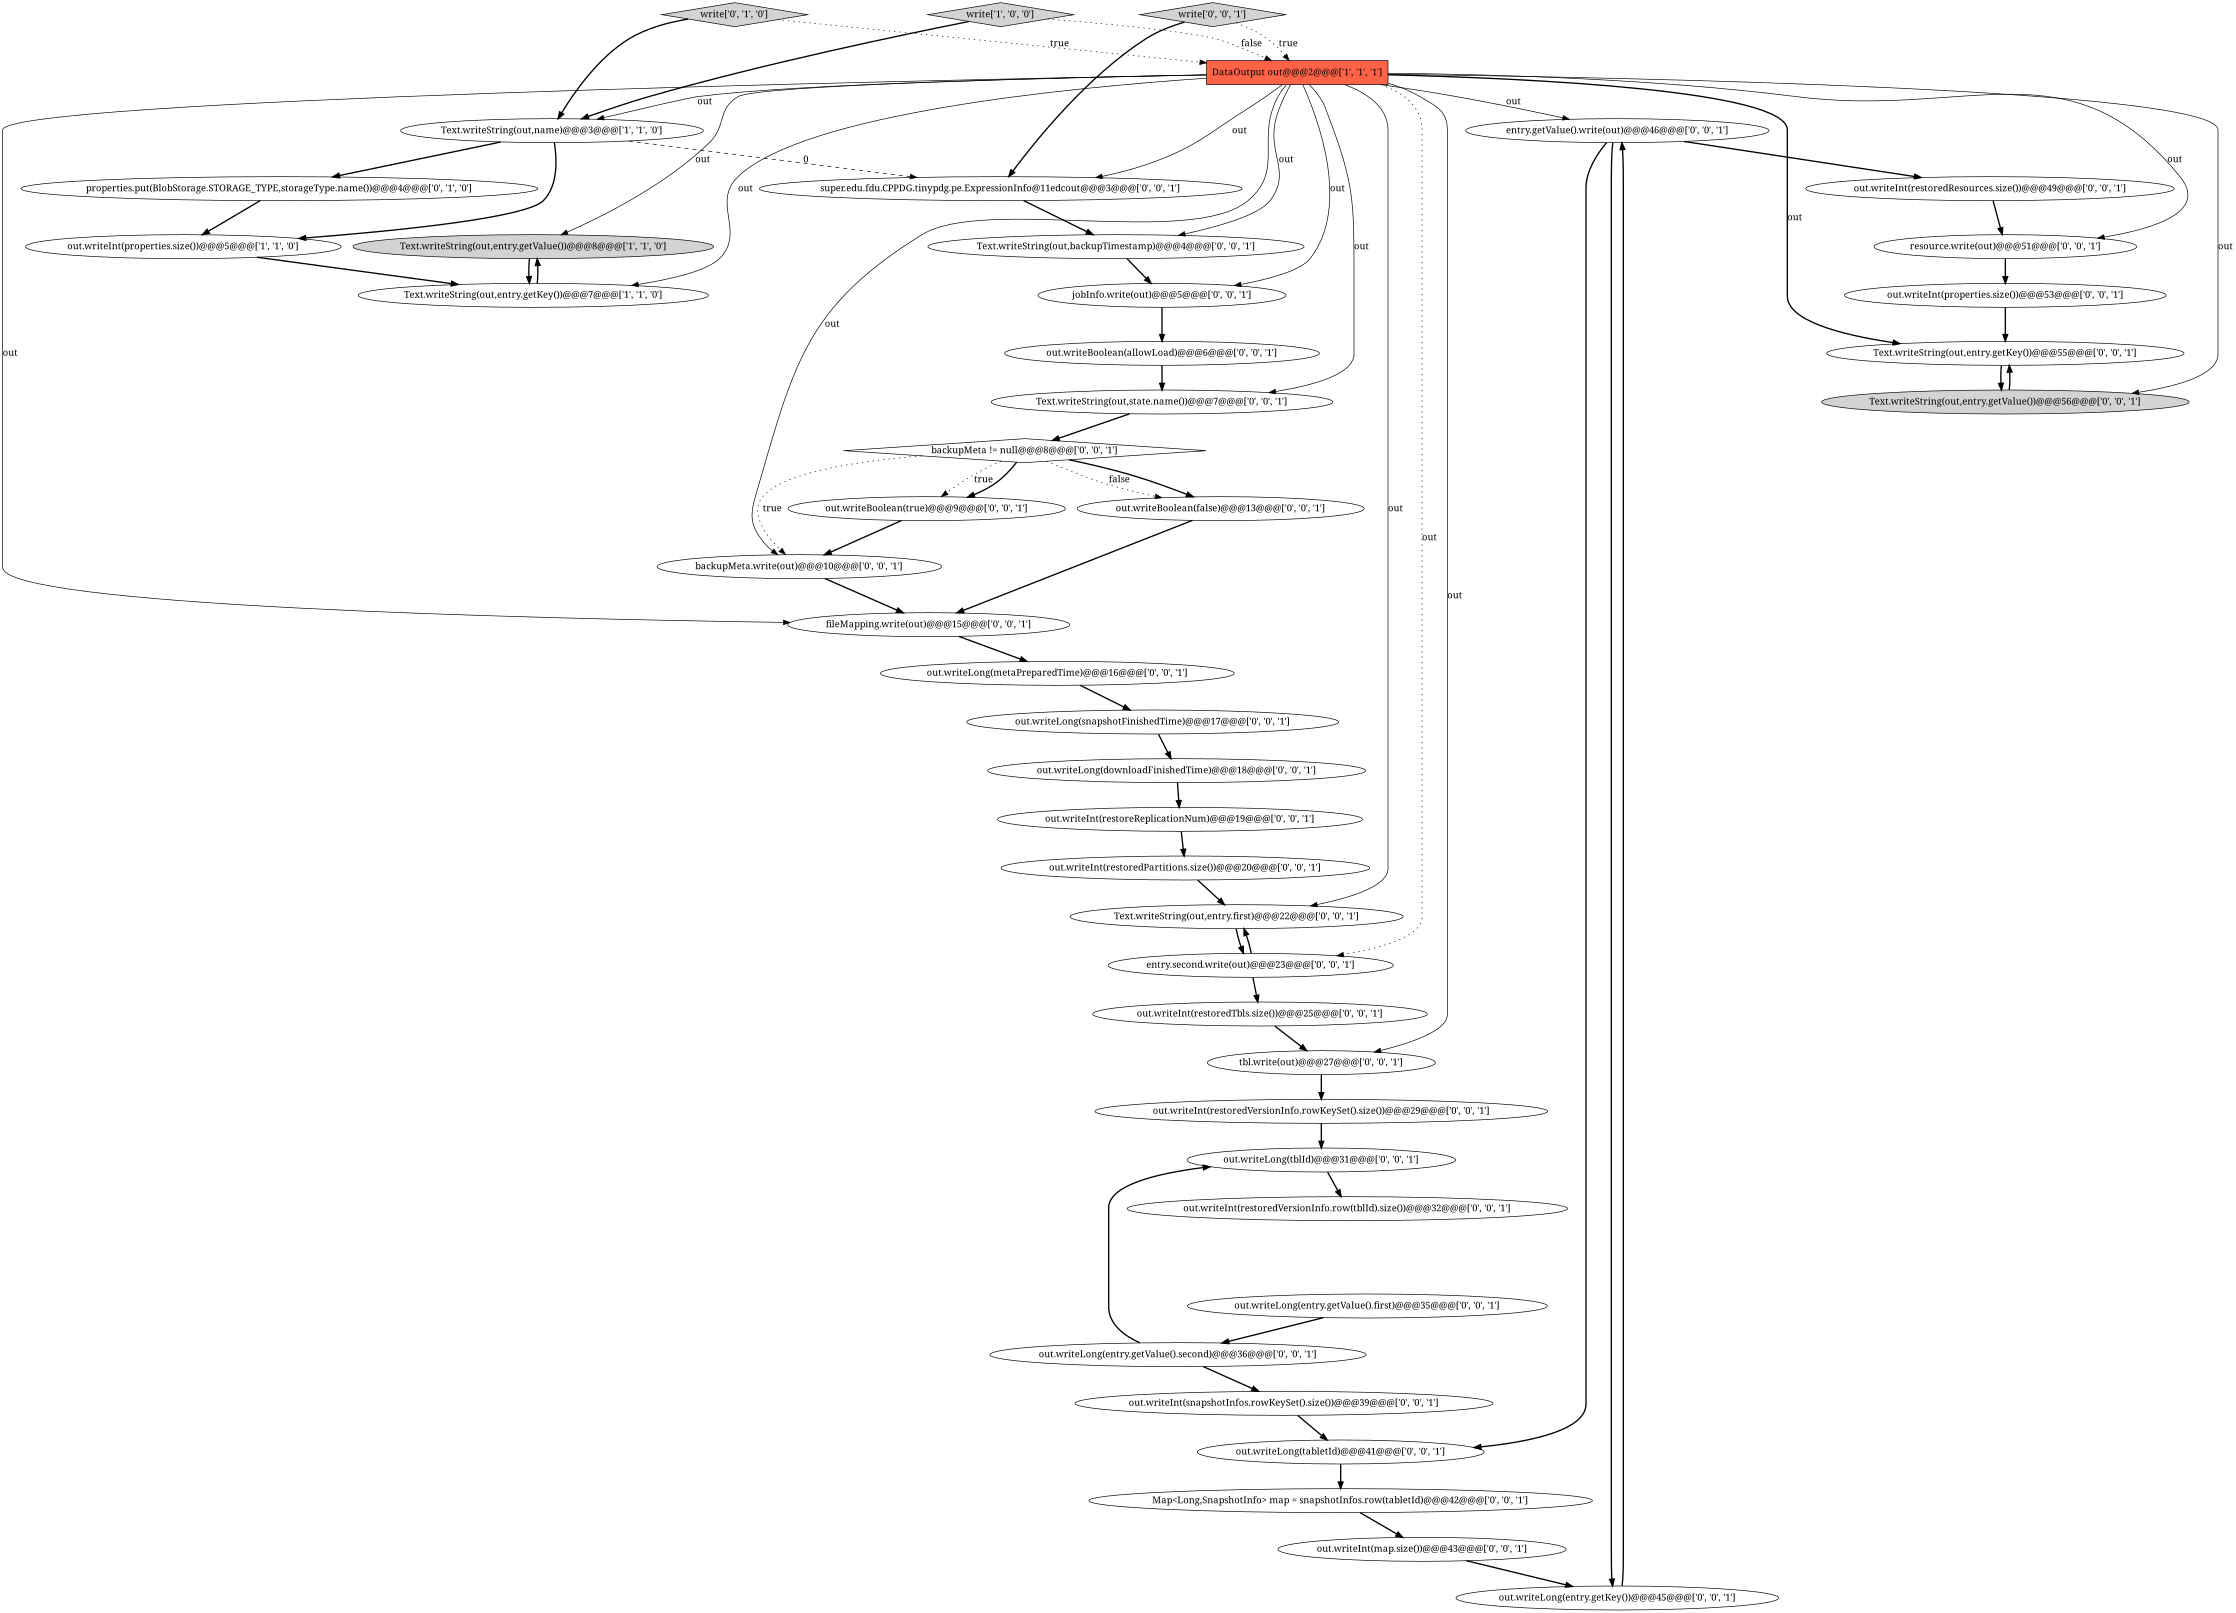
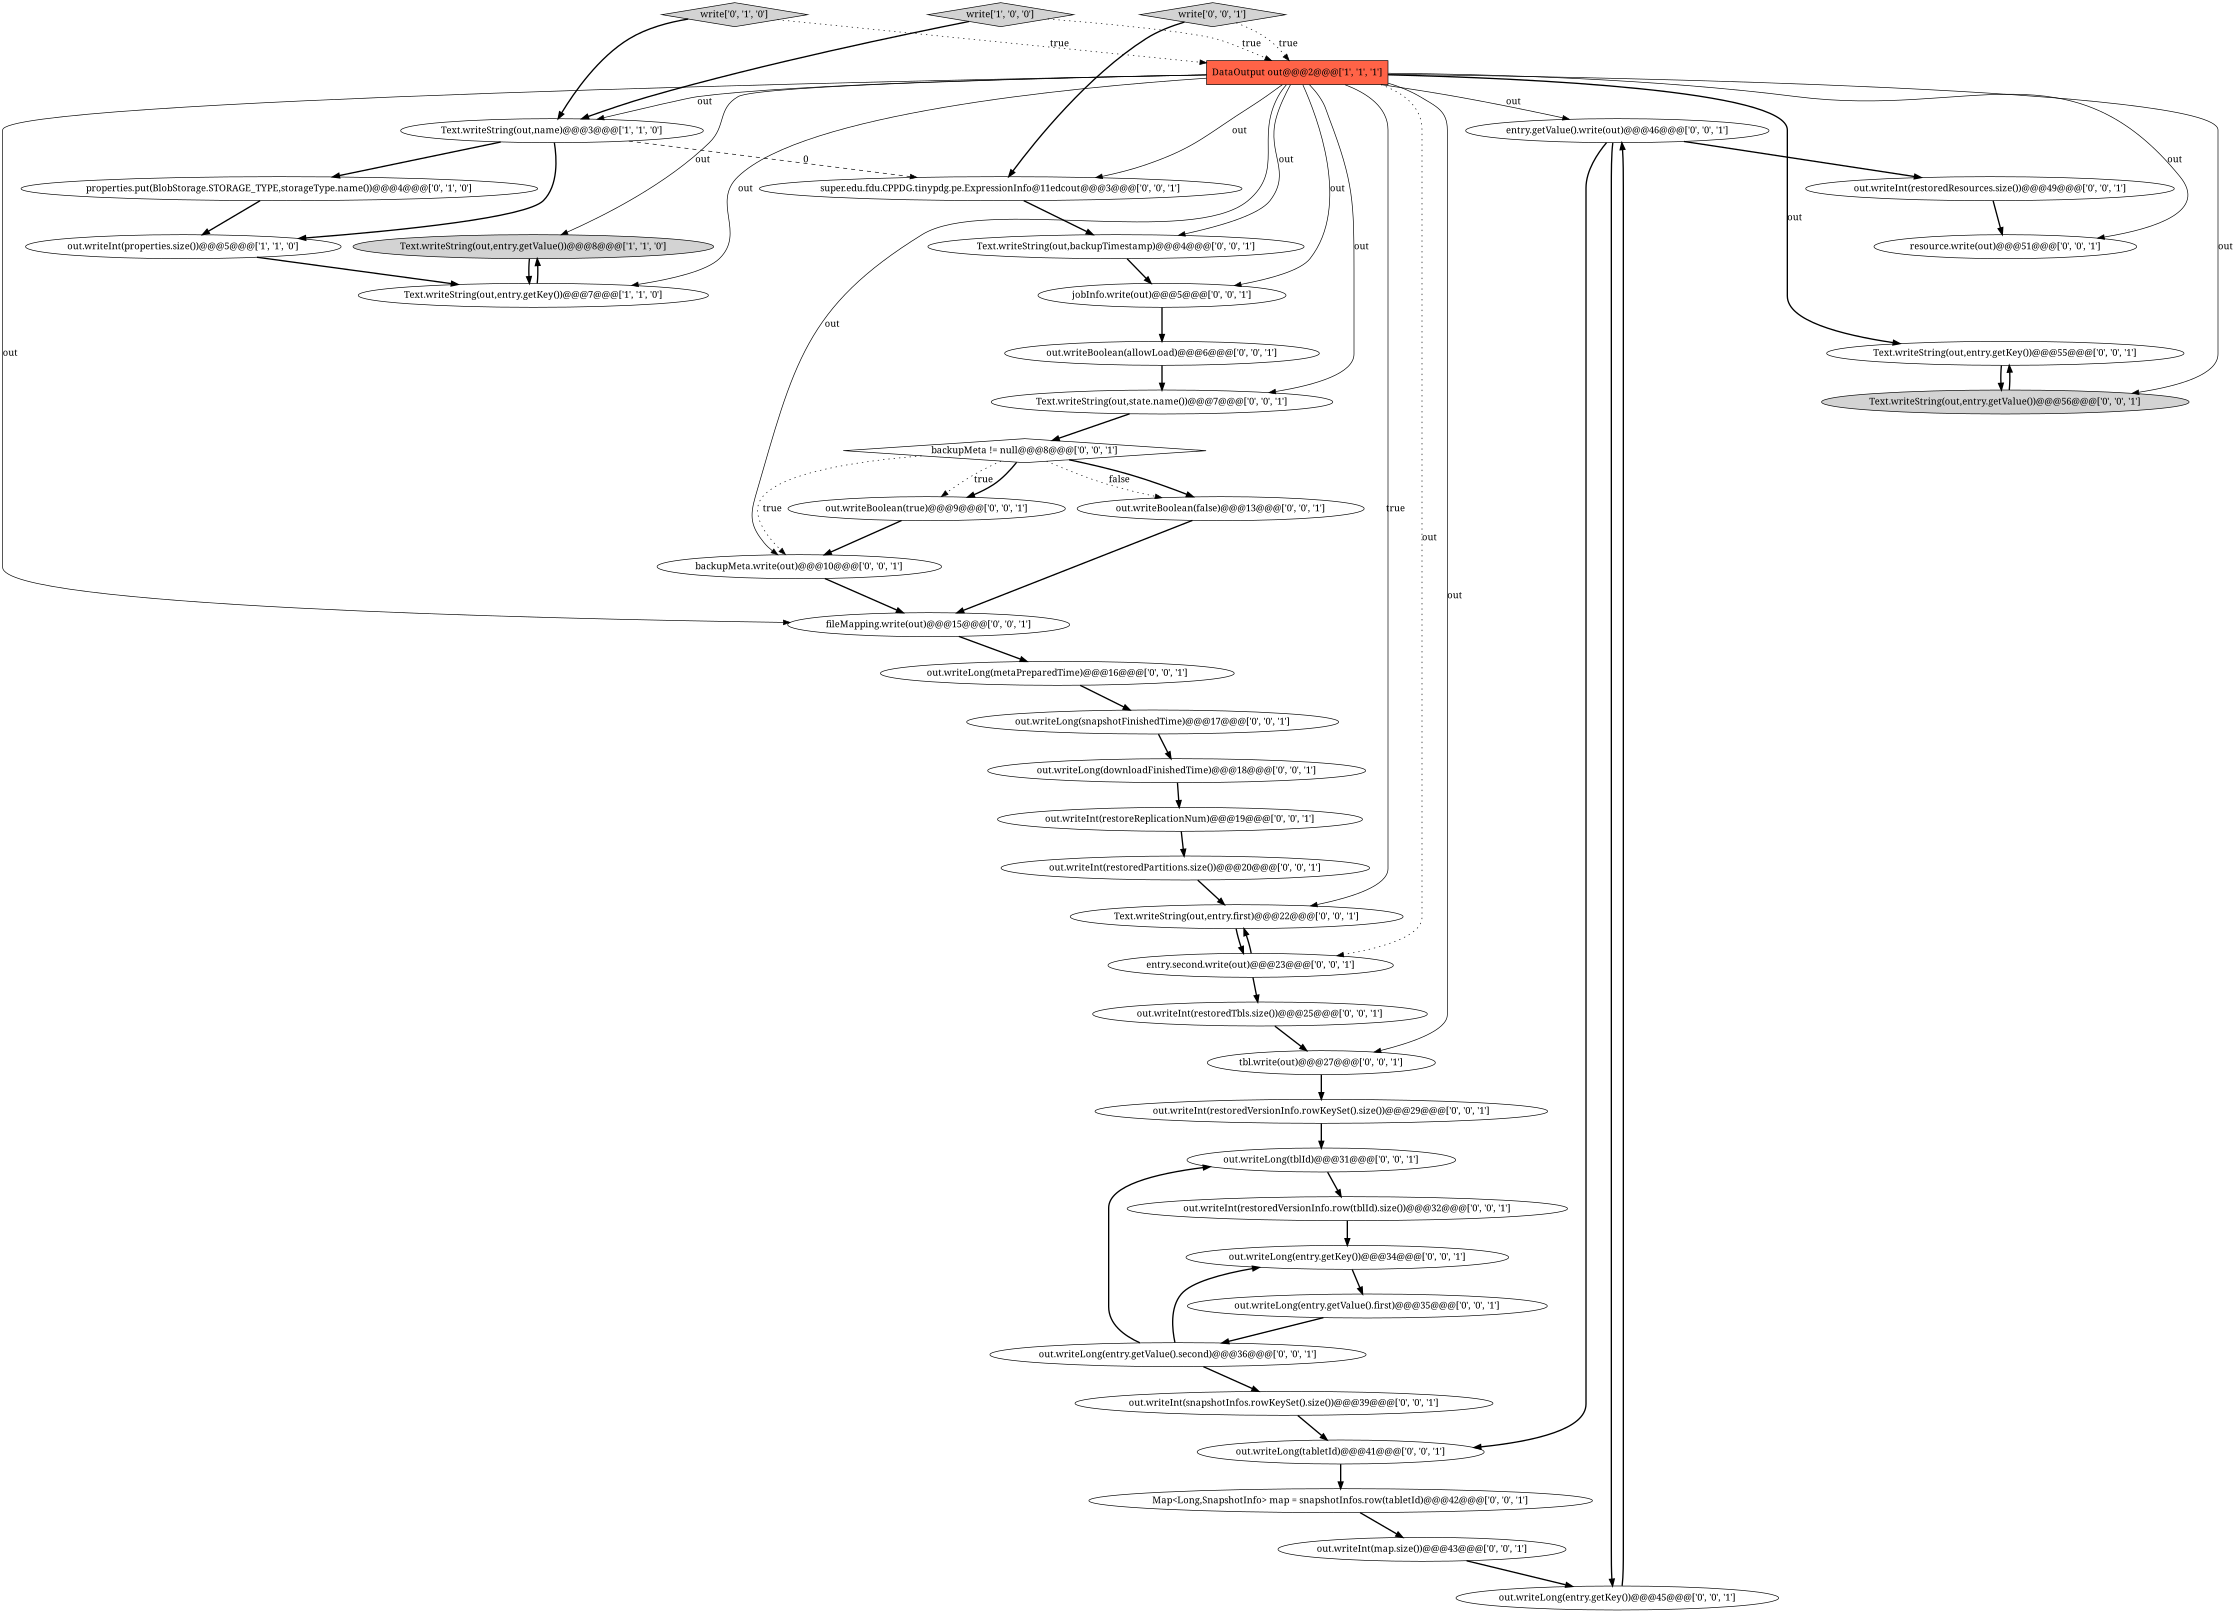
edge "write['1', '0', '0']" -> "DataOutput out@@@2@@@['1', '1', '1']": label "false" -> "true"
node "out.writeInt(properties.size())@@@53@@@['0', '0', '1']": removed
edge "DataOutput out@@@2@@@['1', '1', '1']" -> "Text.writeString(out,entry.first)@@@22@@@['0', '0', '1']": label "out" -> "true"
node "out.writeLong(entry.getKey())@@@34@@@['0', '0', '1']": added
